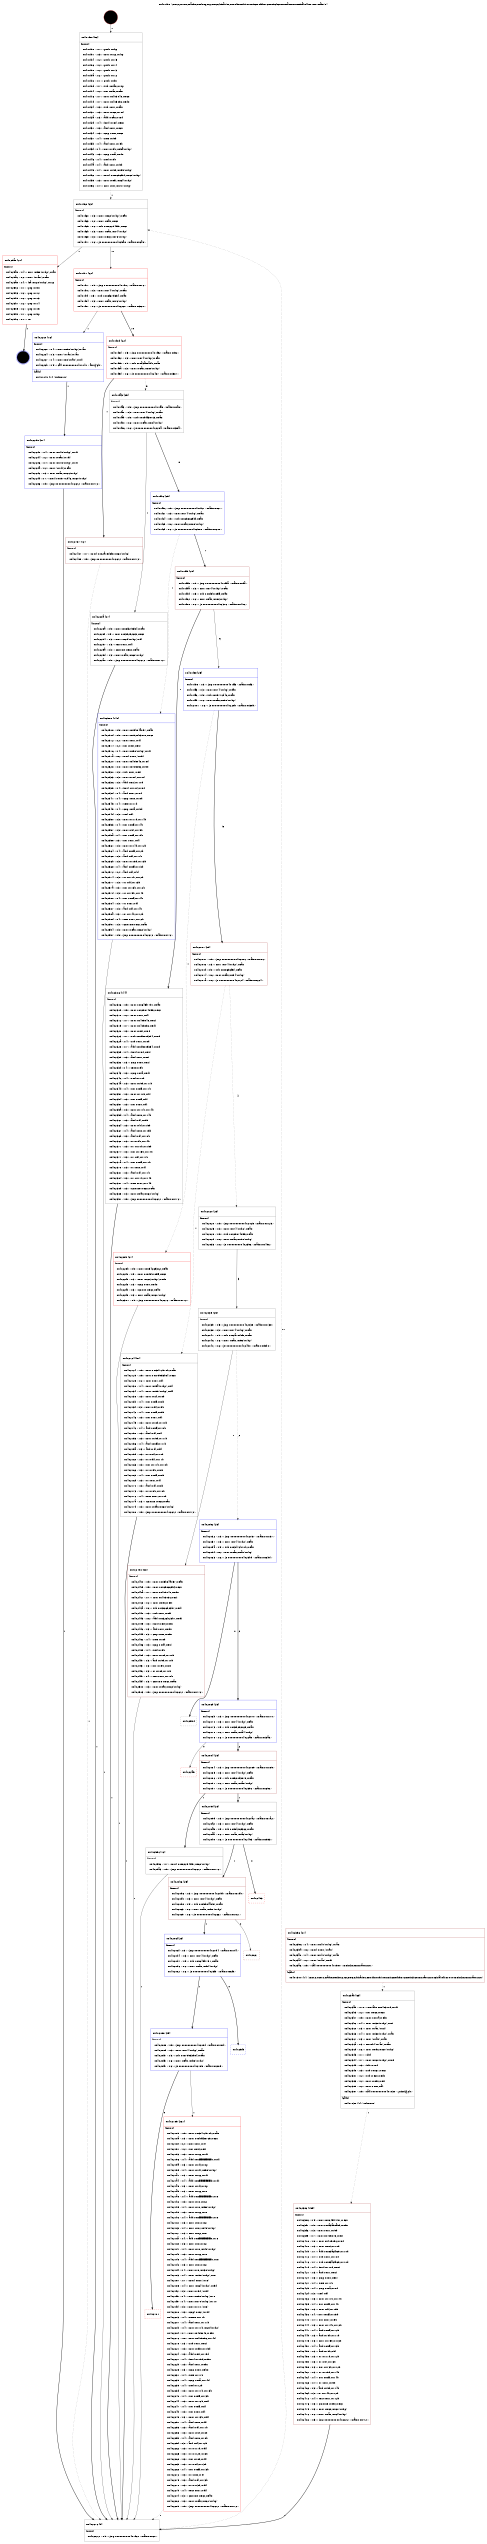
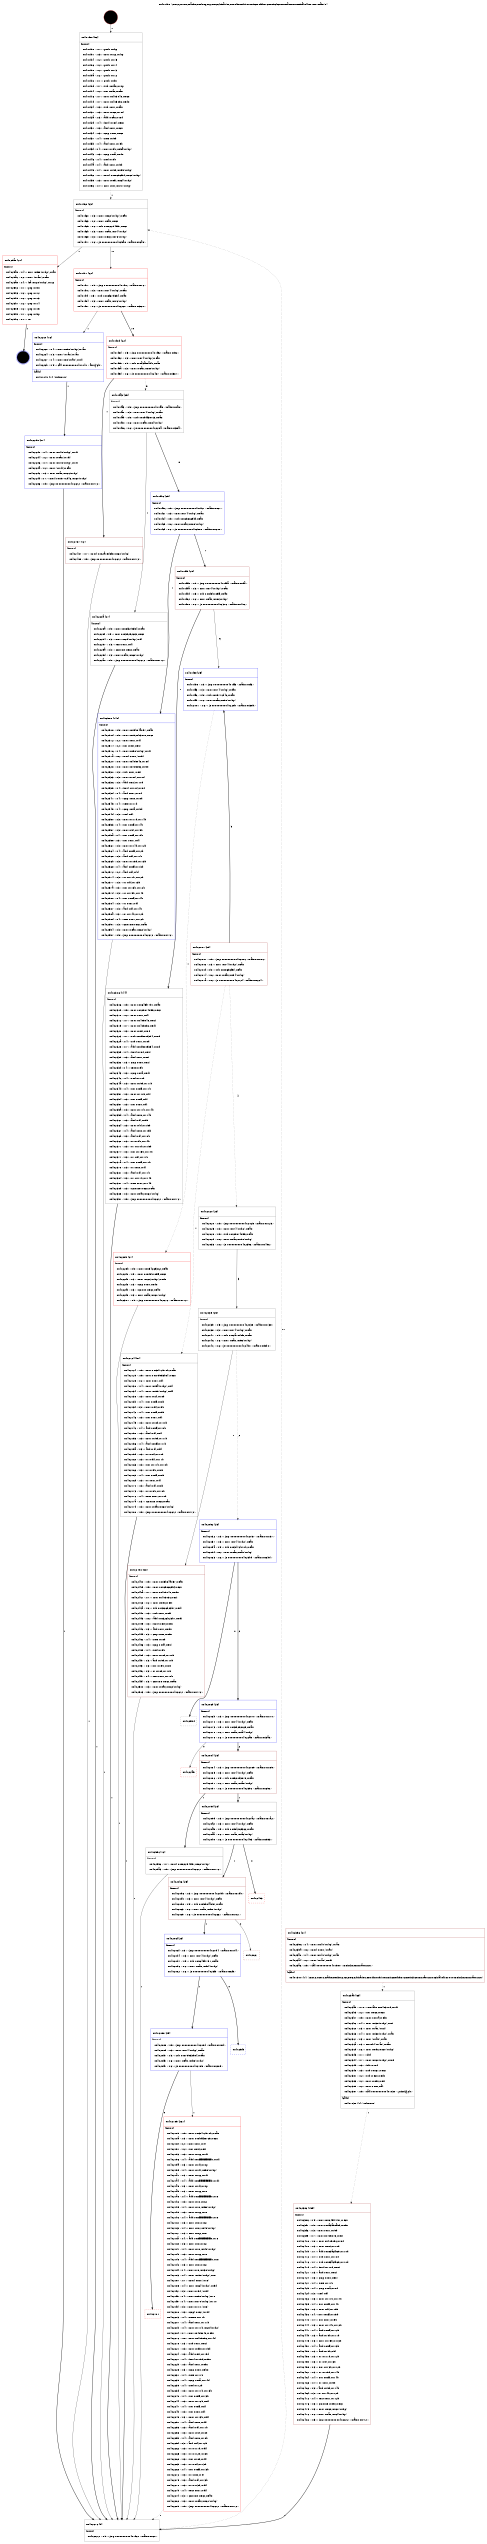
edge "0x401fbc [25]" -> "0x402508 [148]": style dotted -> bold
edge "0x401fee [25]" -> "0x402007 [25]": reversed
edge "0x402487 [12]" -> "0x402672 [5]": style dotted -> solid
